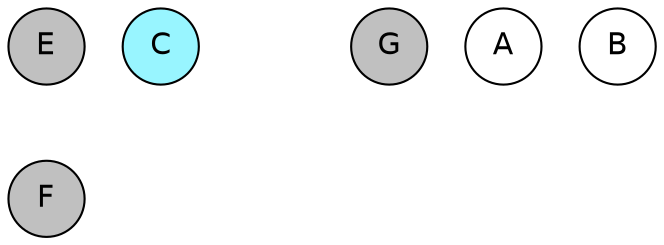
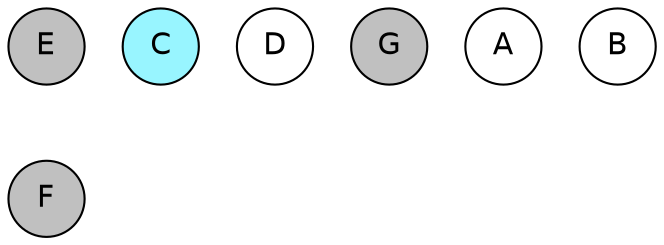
node "D": added
